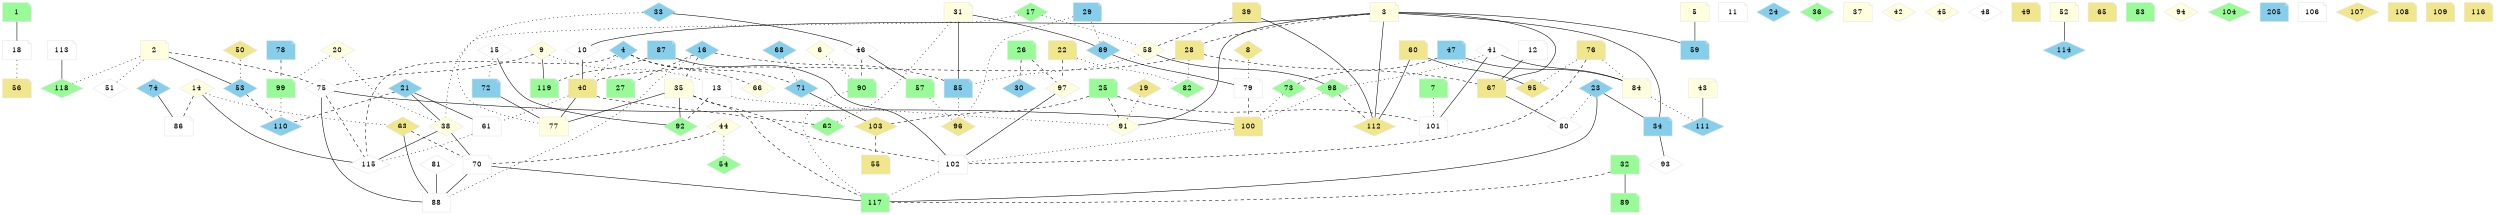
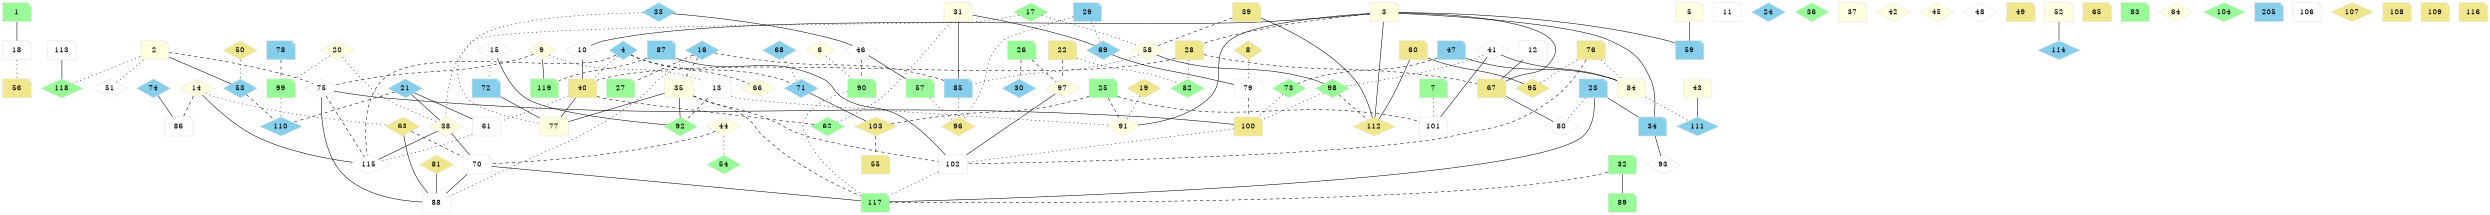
node "94": label "94" -> "64"
node "23": shape diamond -> note
node "81": fillcolor white -> khaki
